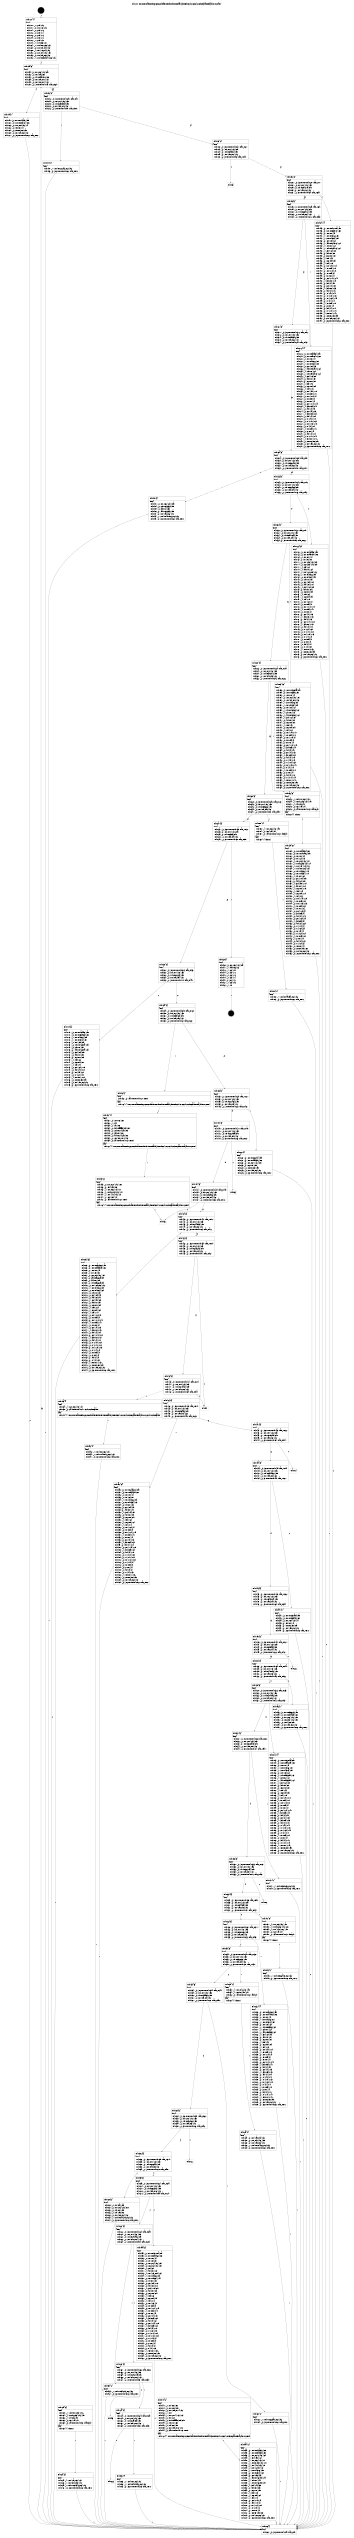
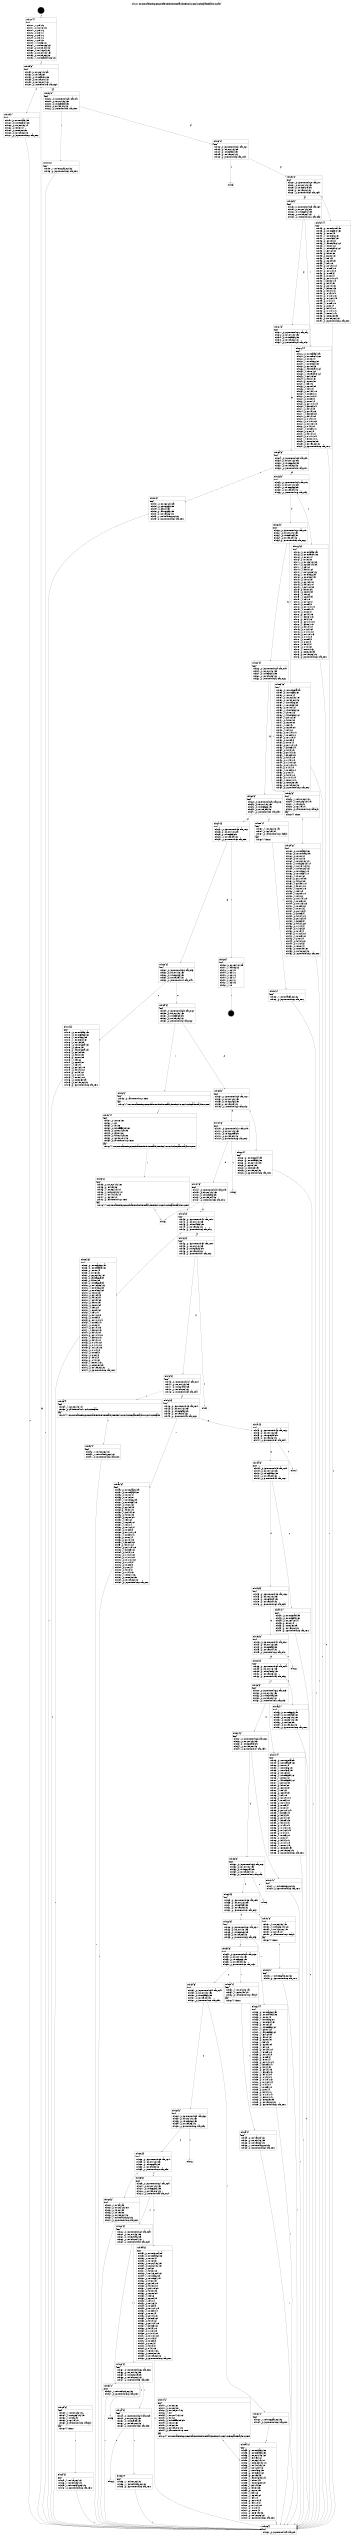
edge "0x40146f [25]" -> "0x401fd1": now "0x40146f [25]" -> "0x401488 [25]"
edge "0x401c22 [12]" -> "0x40208c [5]": now "0x401c22 [12]" -> "0x401ba9 [121]"
